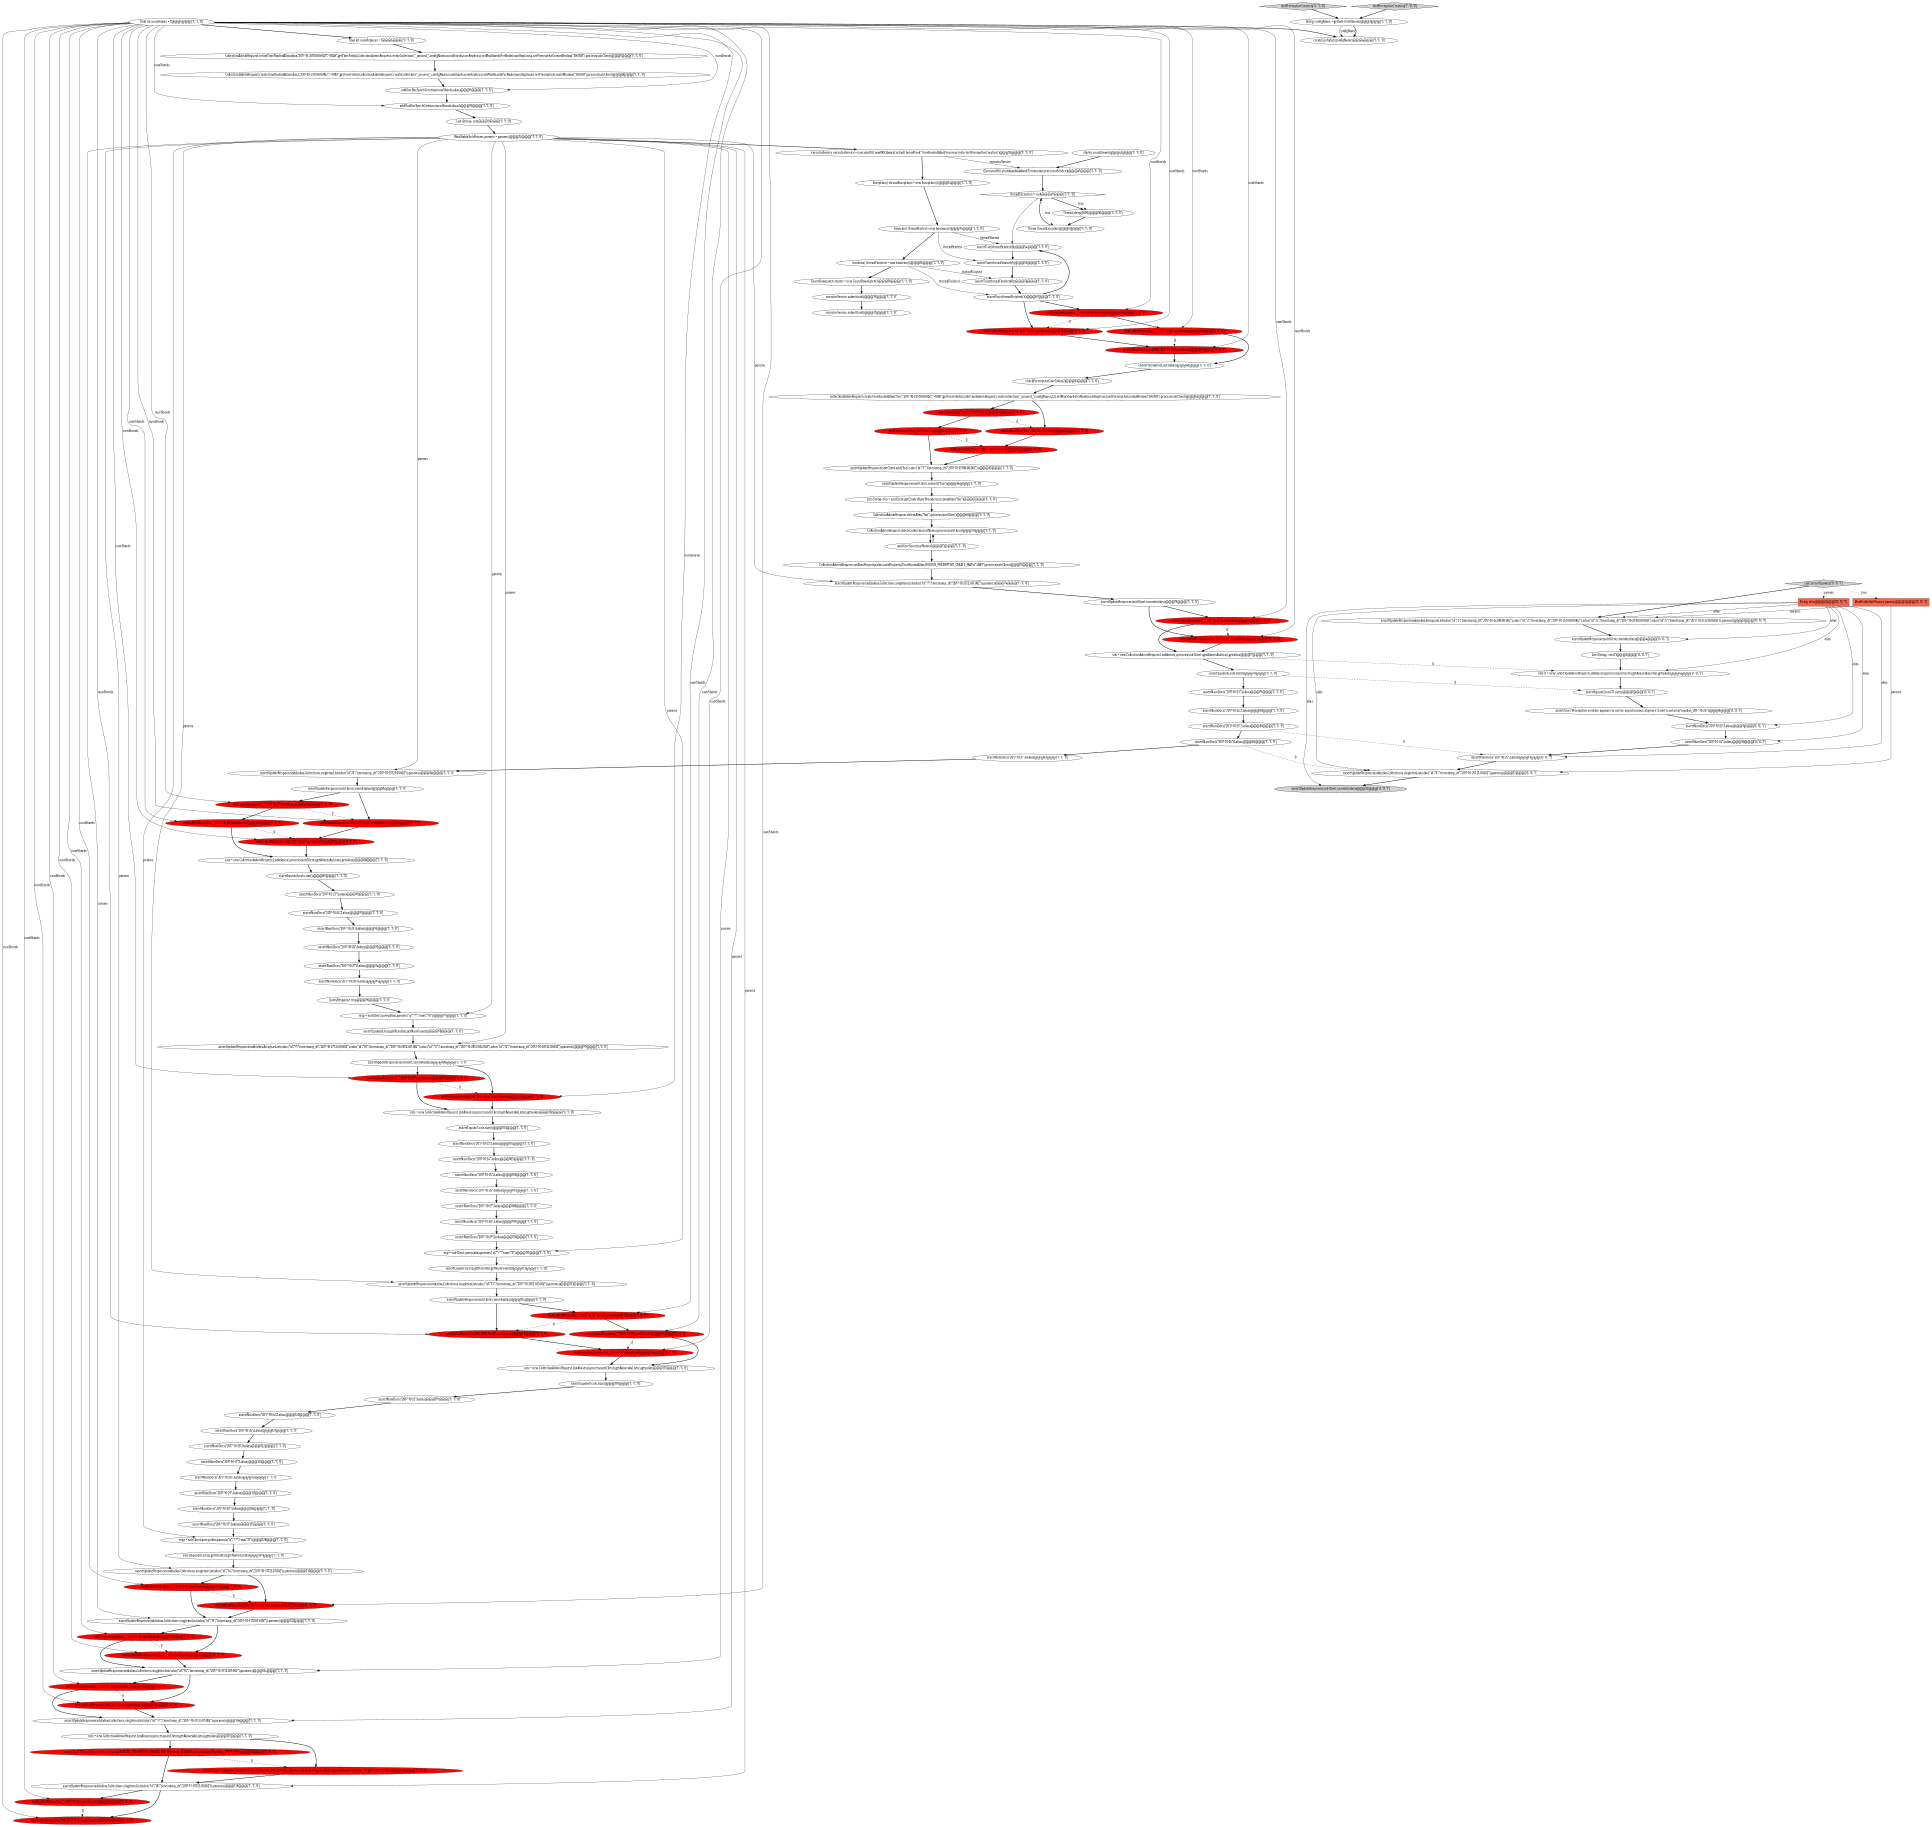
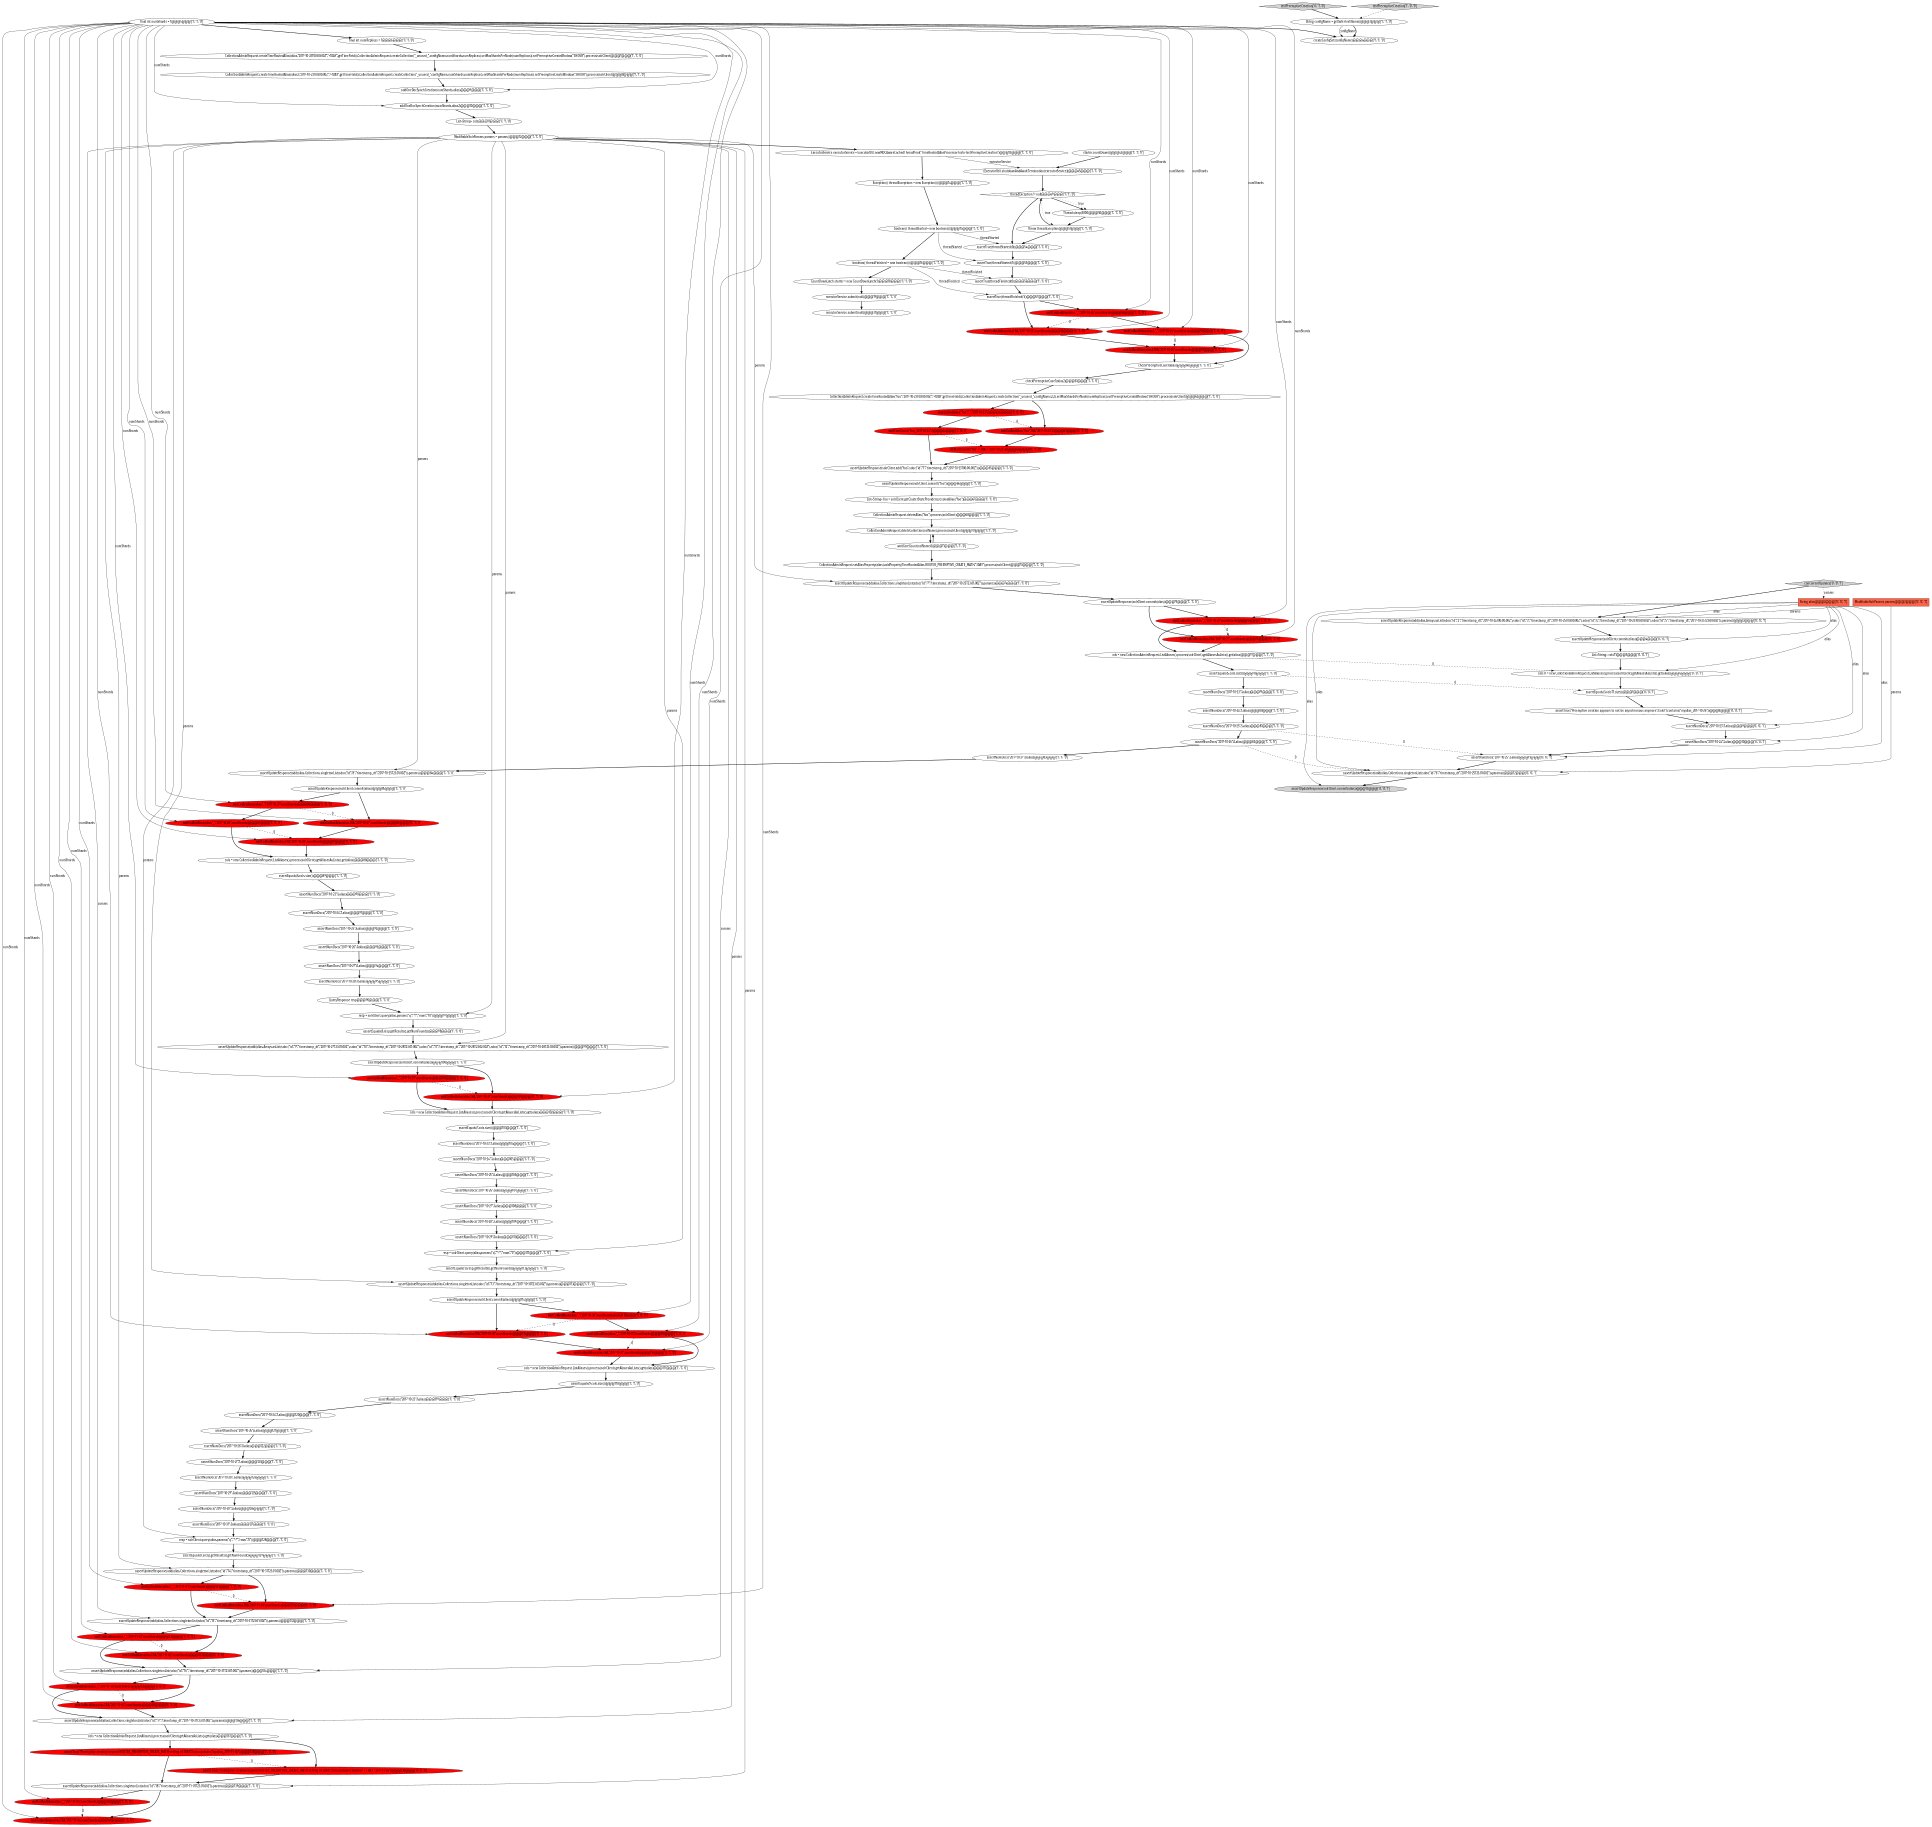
edge "testPreemptiveCreation['1', '0', '0']" -> "String configName = getSaferTestName()@@@3@@@['1', '1', '0']": style bold -> dashed
edge "threadException != null@@@49@@@['1', '1', '0']" -> "assertTrue(threadStarted(0()@@@54@@@['1', '1', '0']": style solid -> bold
edge "assertTrue(threadFinished(1()@@@57@@@['1', '1', '0']" -> "assertTrue(threadStarted(0()@@@54@@@['1', '1', '0']": now "throw threadException@@@51@@@['1', '1', '0']" -> "assertTrue(threadStarted(0()@@@54@@@['1', '1', '0']"
edge "concurrentUpdates['0', '0', '1']" -> "ModifiableSolrParams params@@@2@@@['0', '0', '1']": removed, label "true"
